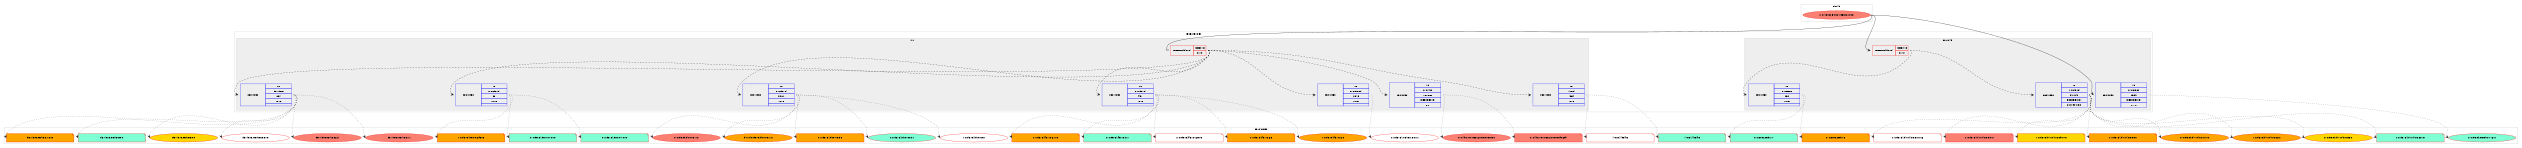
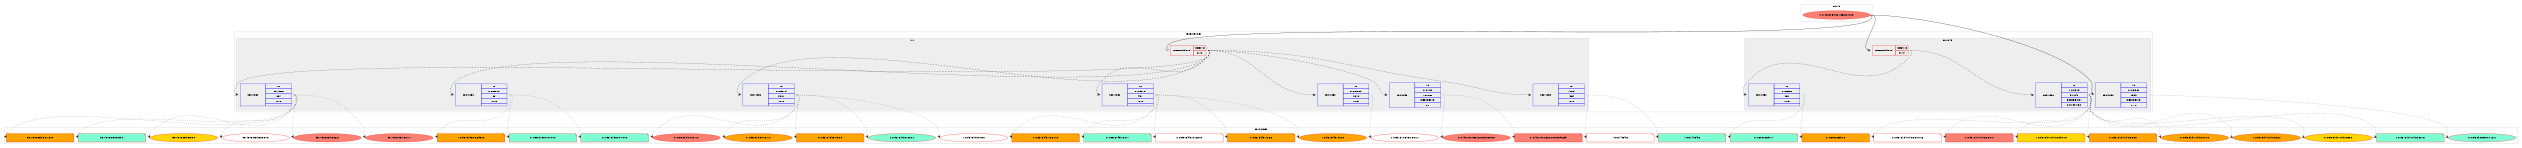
node "binutils-devel/bison-3.4.1": label "binutils-devel/bison-3.4.1" -> "sys-devel/bison-3.4.1"
